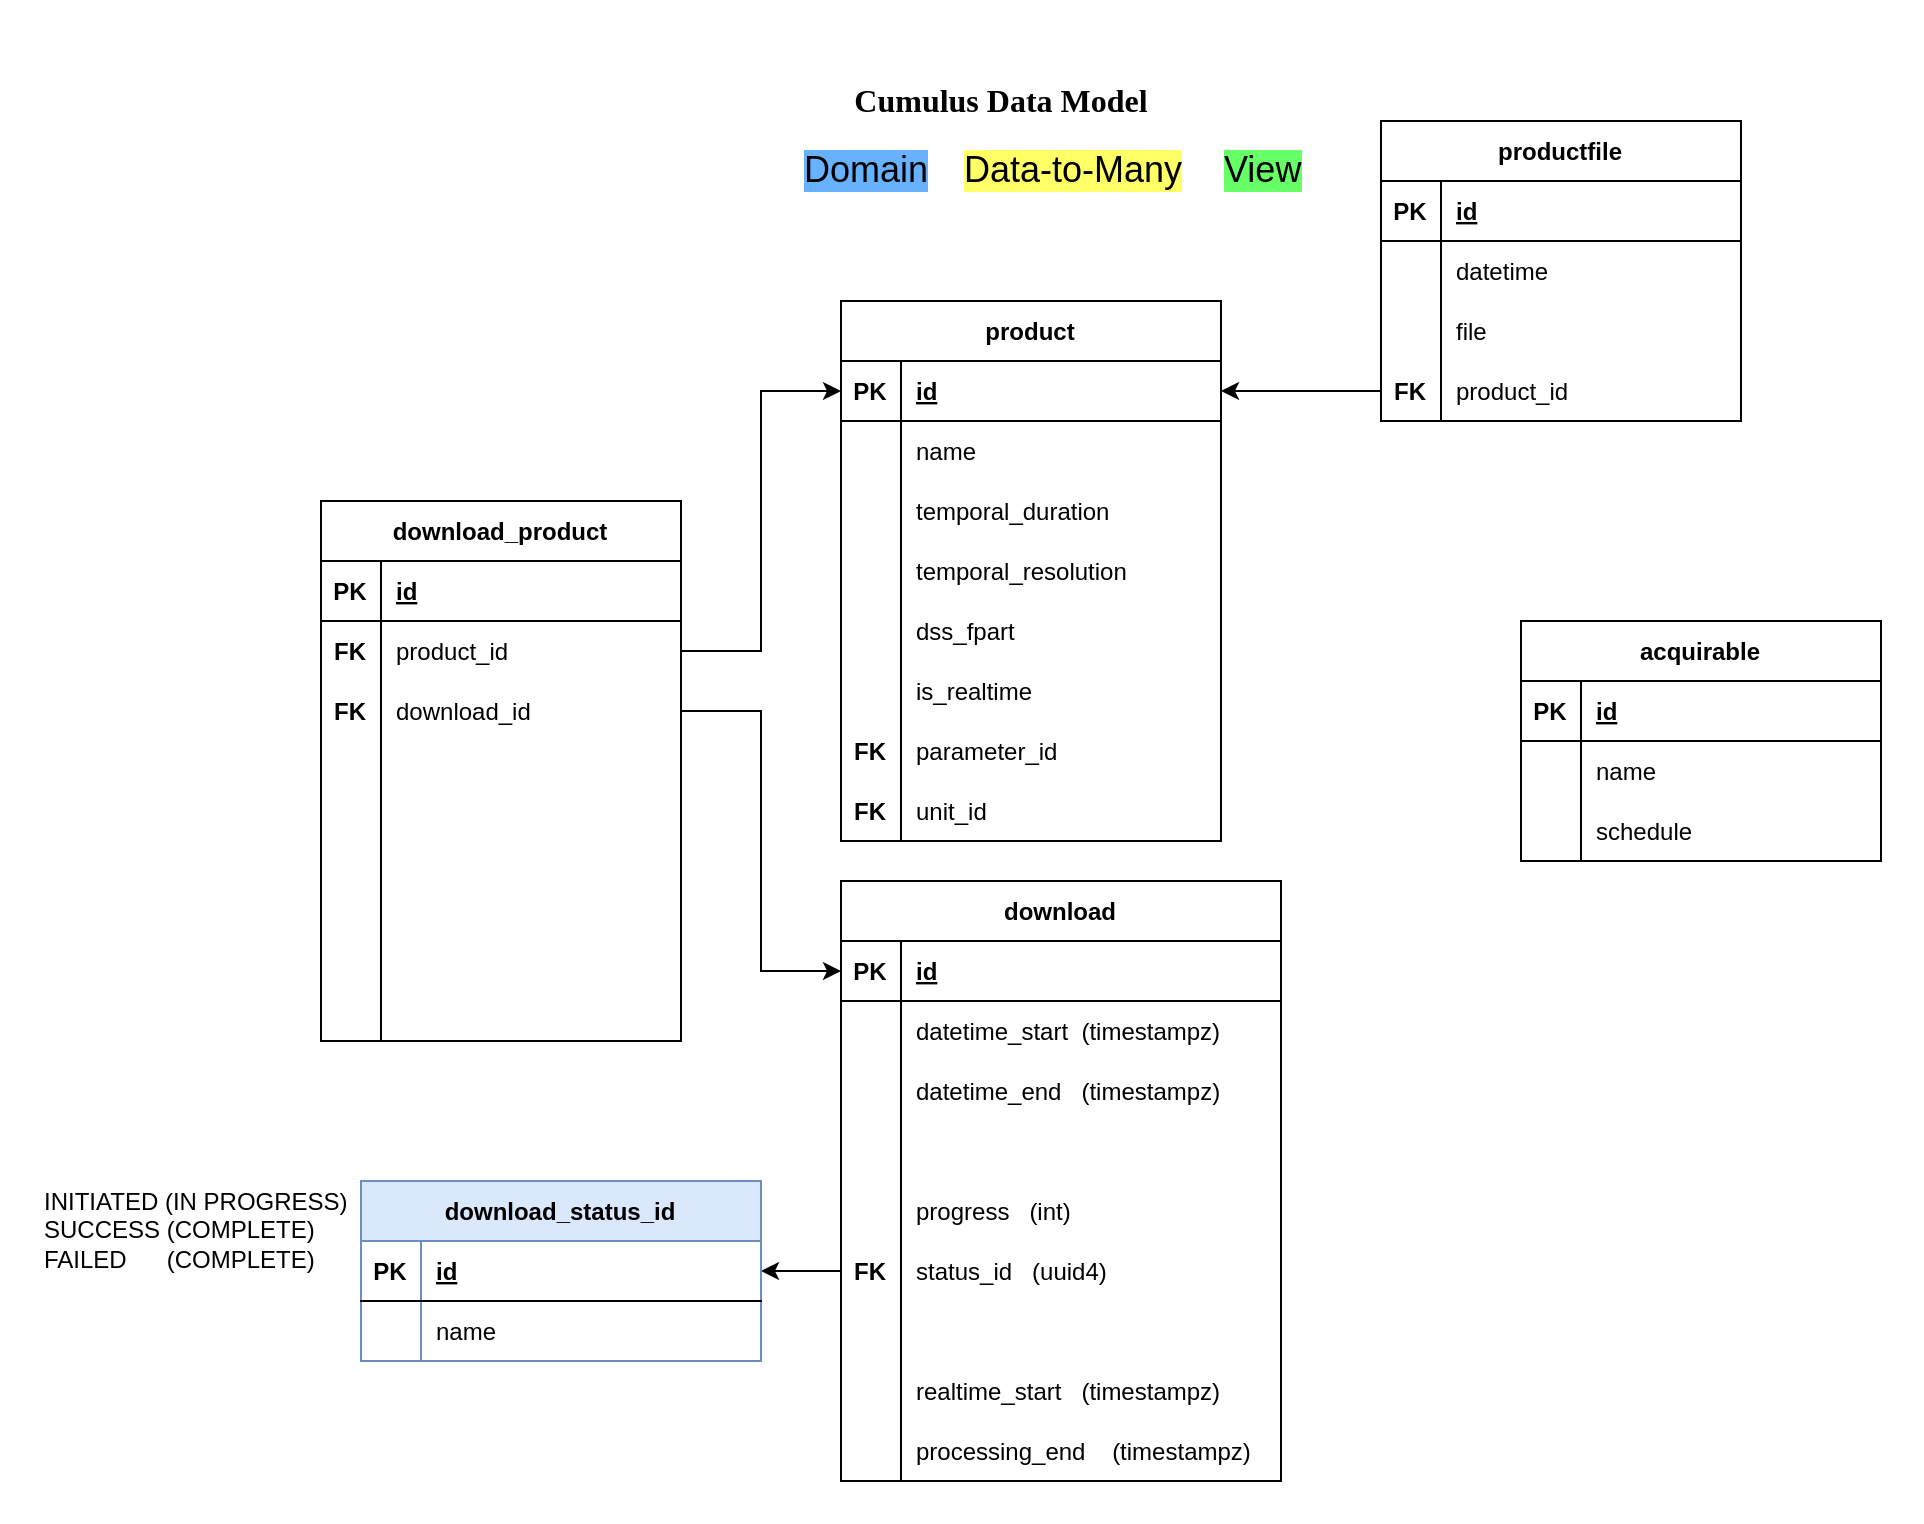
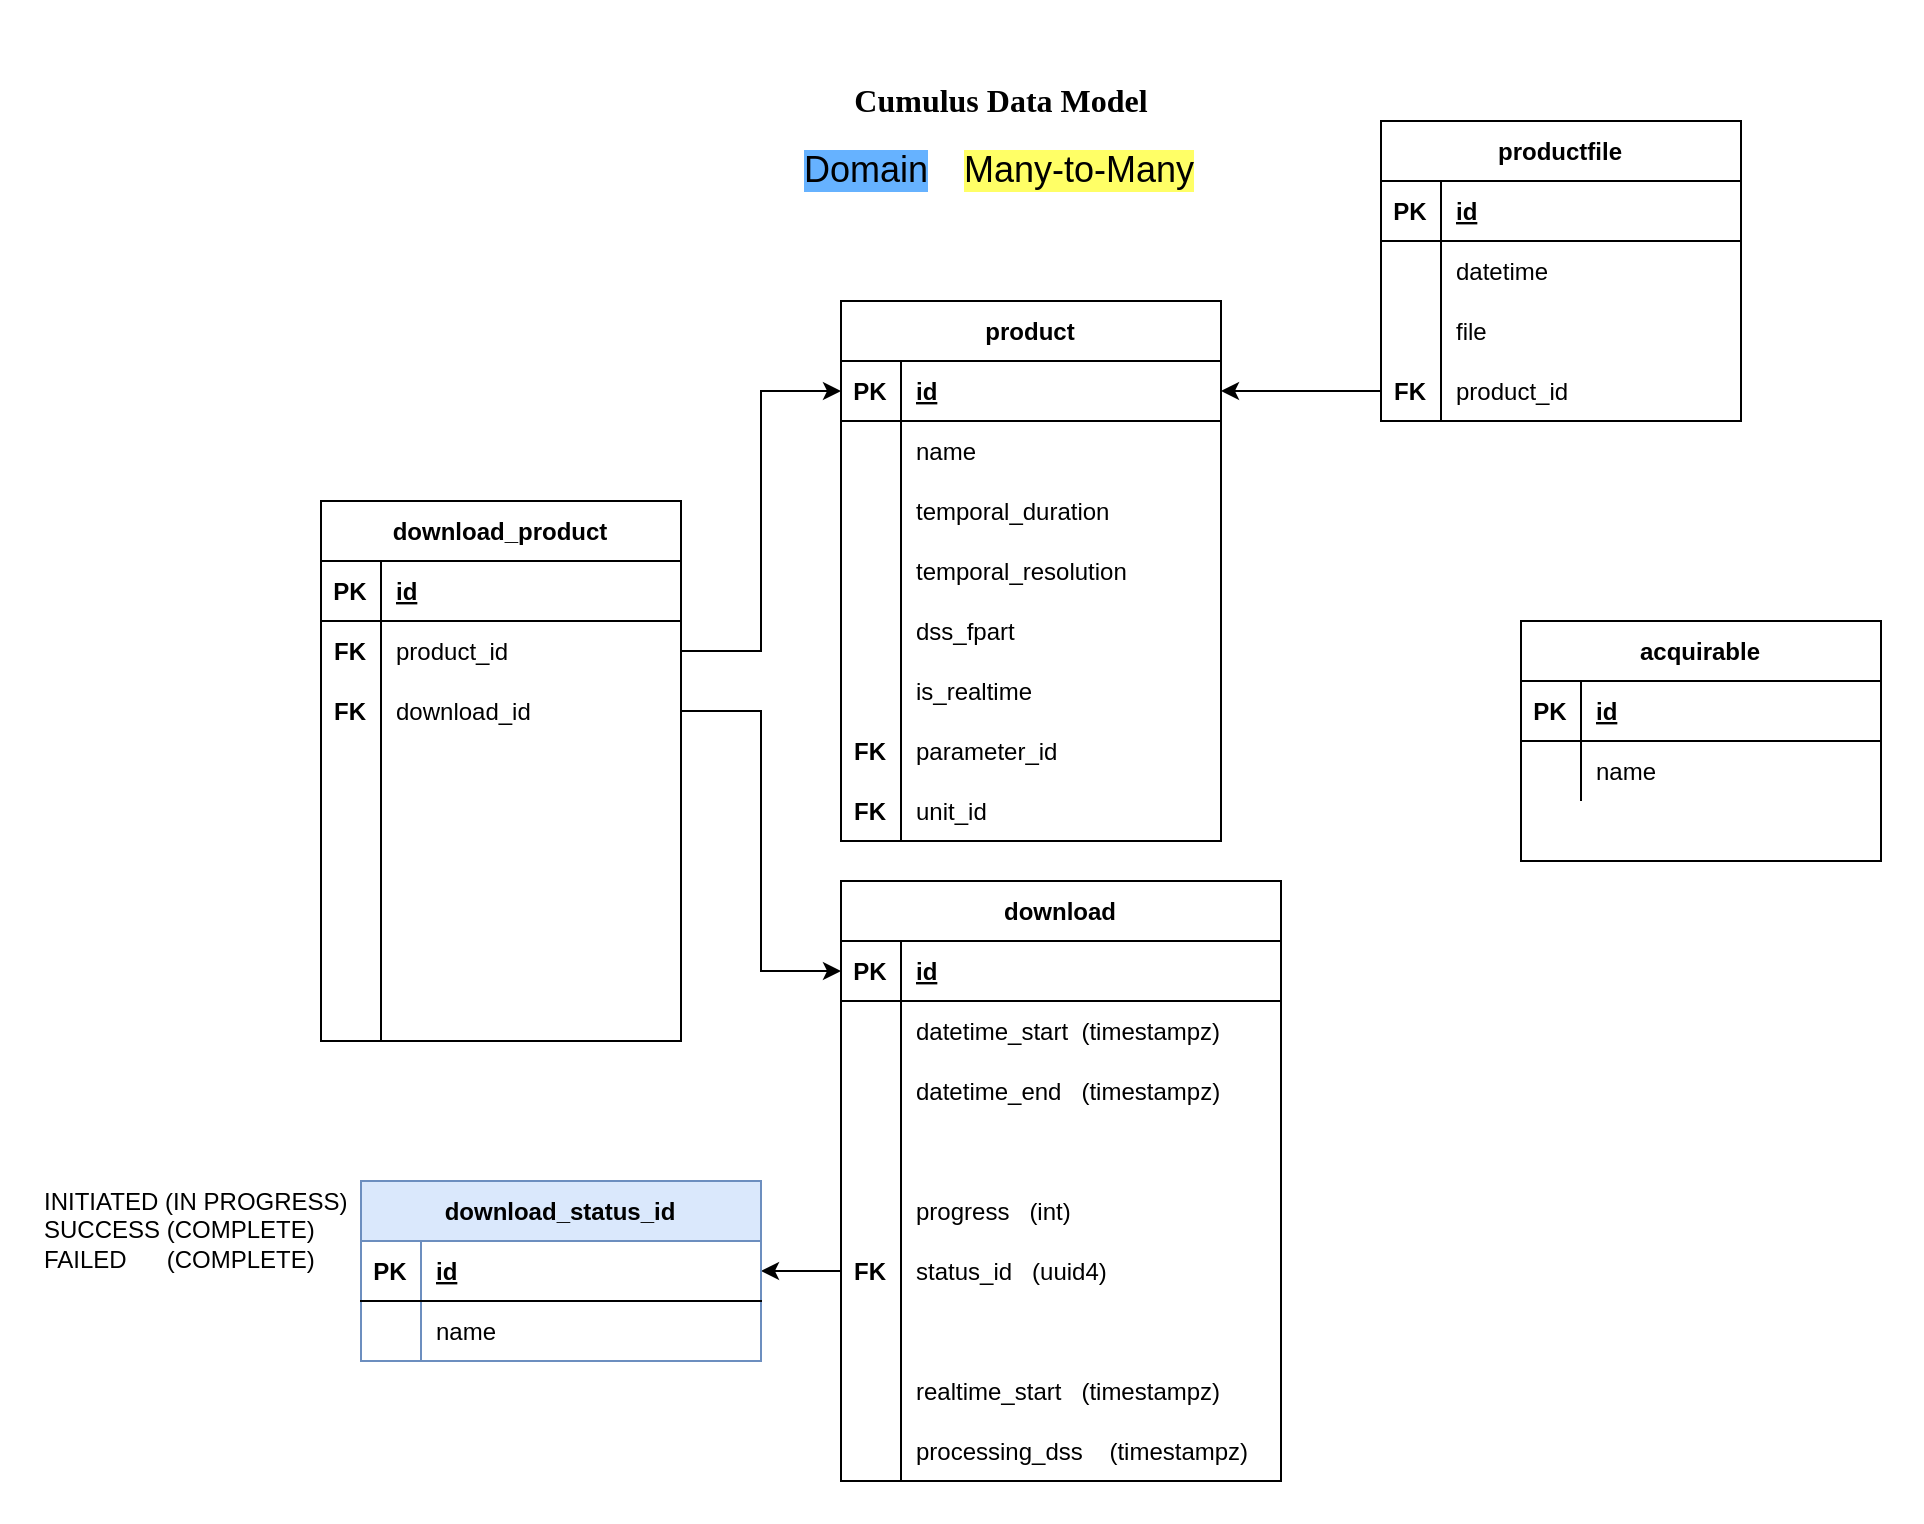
node "Data-to-Many": label "Data-to-Many" -> "Many-to-Many"
node "View": removed
node "schedule": removed
node "processing_end (timestampz)": label "processing_end (timestampz)" -> "processing_dss (timestampz)"
